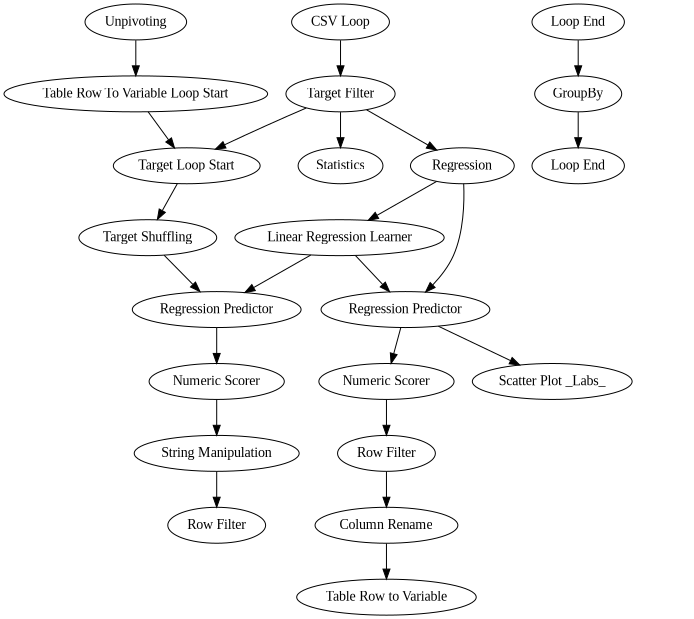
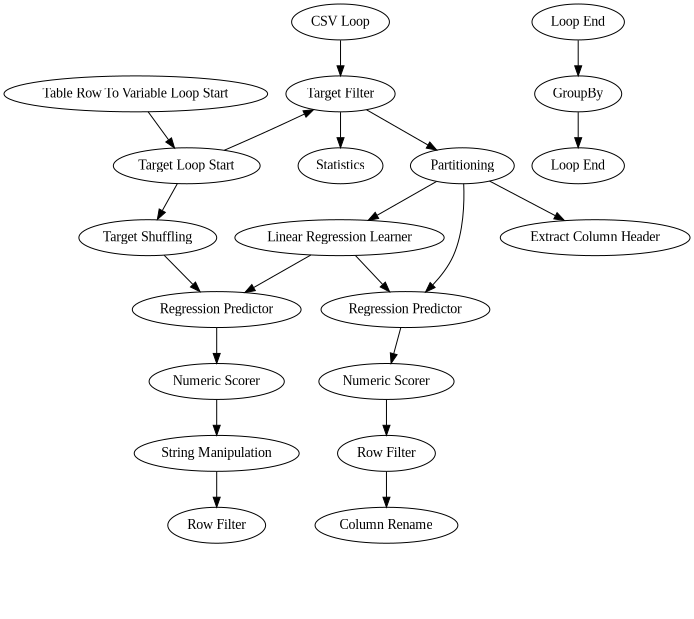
node "Unpivoting": removed
edge "Target Filter" -> "Target Loop Start": reversed
node "Regression": label "Regression" -> "Partitioning"
node "Extract Column Header": added
node "Scatter Plot _Labs_": removed
node "Table Row to Variable": removed
